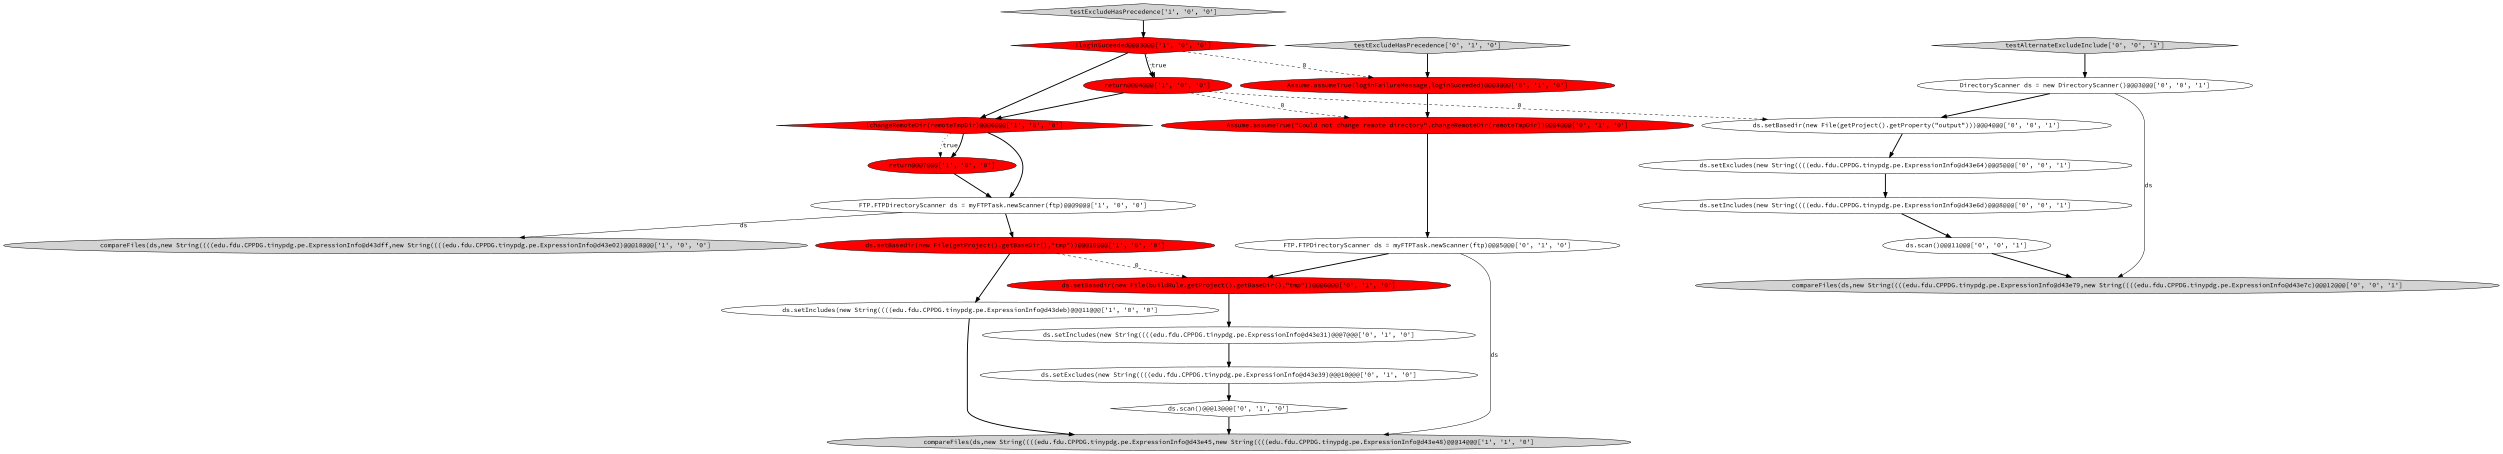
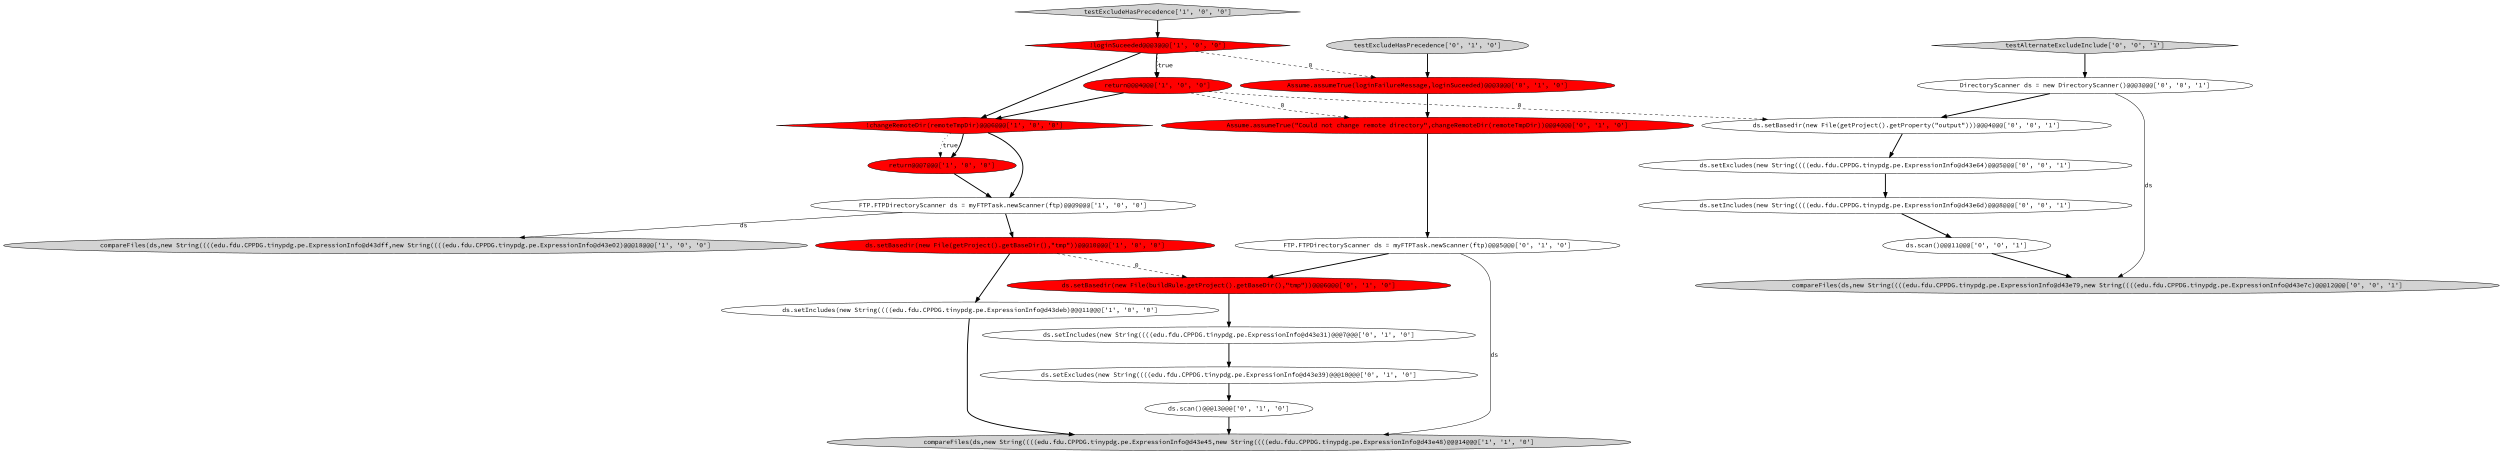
node "testExcludeHasPrecedence['0', '1', '0']": shape diamond -> ellipse
node "ds.scan()@@@13@@@['0', '1', '0']": shape diamond -> ellipse
